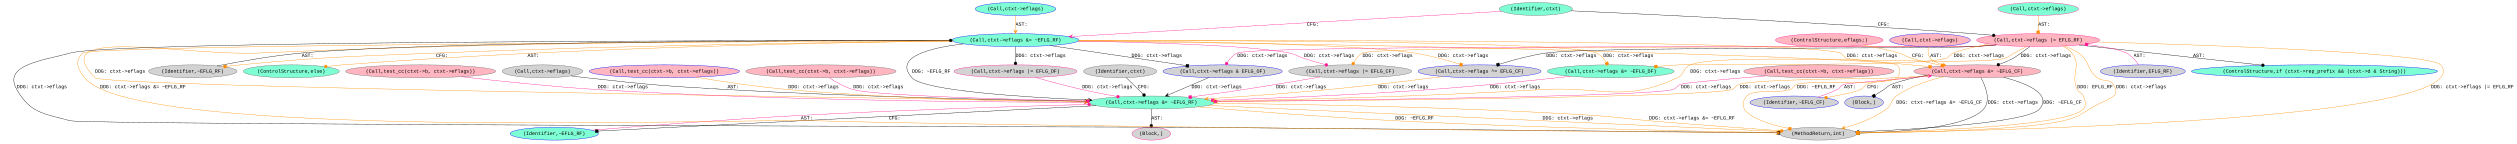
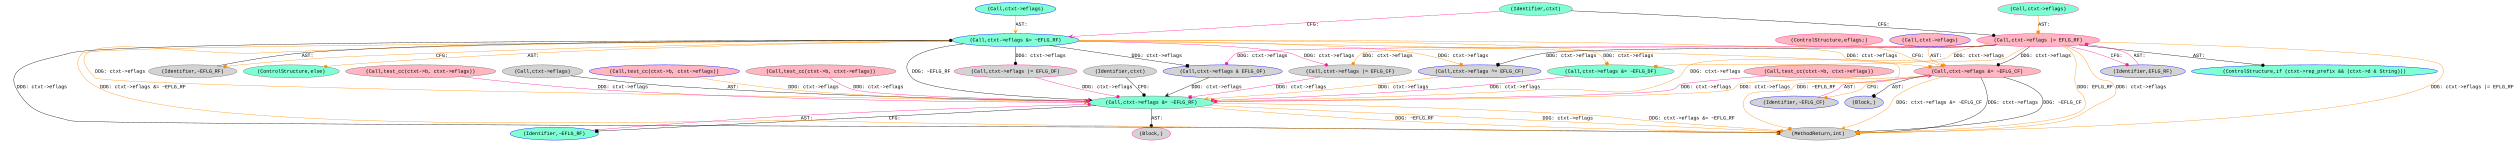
edge "(Call,ctxt->eflags |= EFLG_RF)" -> "(Identifier,EFLG_RF)": added, label "CFG:"
